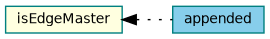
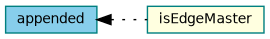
edge "appended" -> "isEdgeMaster": reversed
